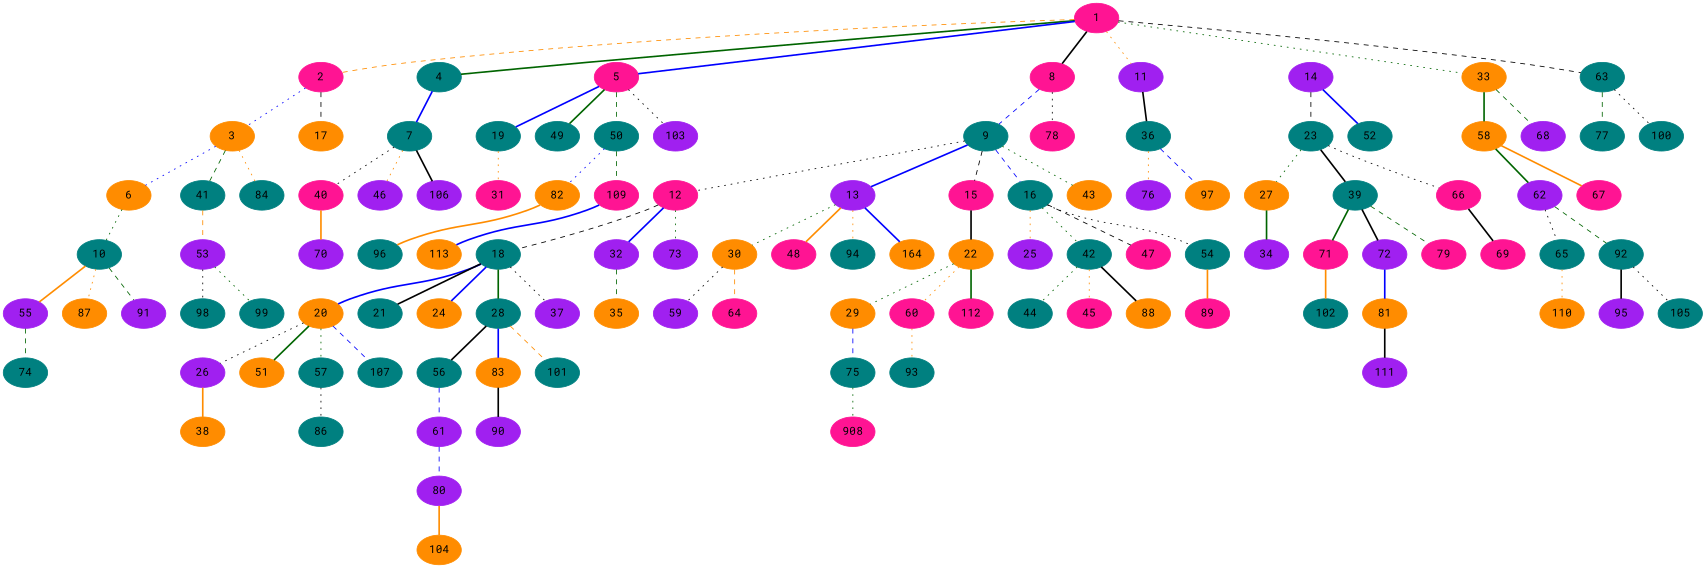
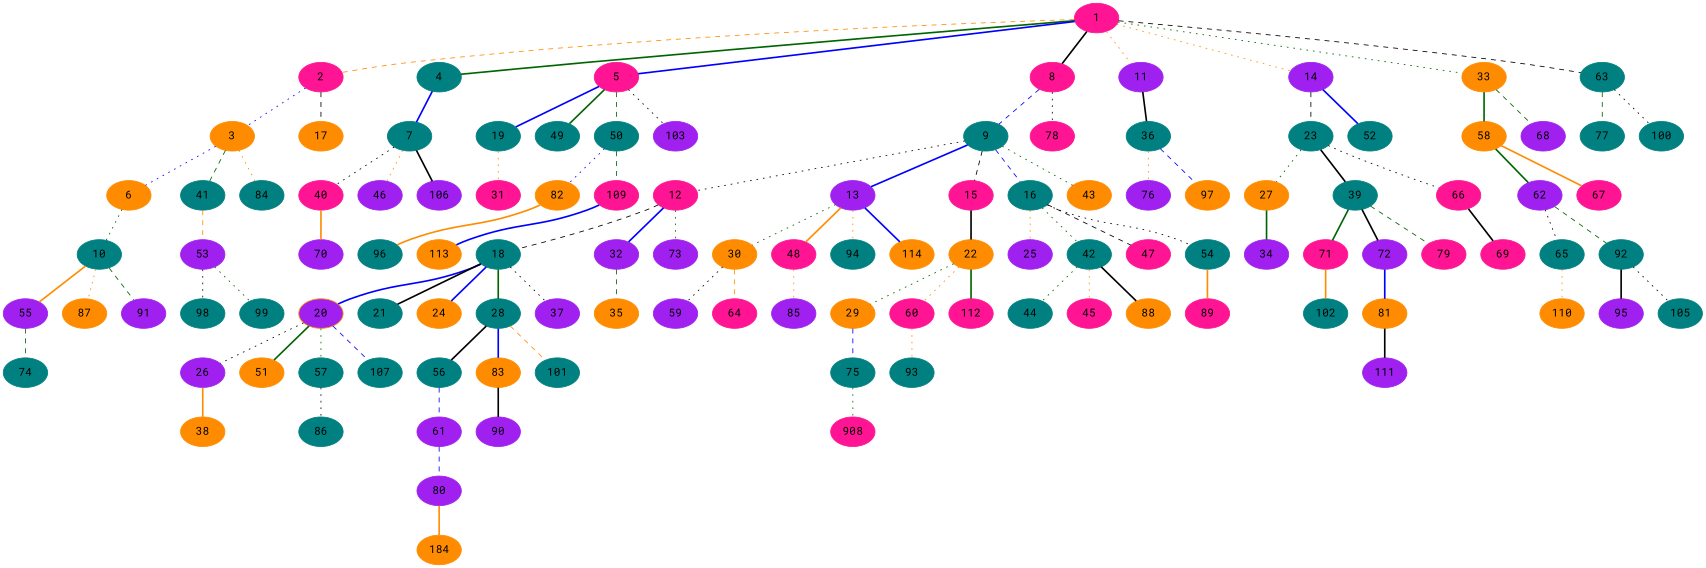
edge "1" -- "14": added
node "164": label "164" -> "114"
node "20": fillcolor darkorange -> purple
node "85": added
node "104": label "104" -> "184"
